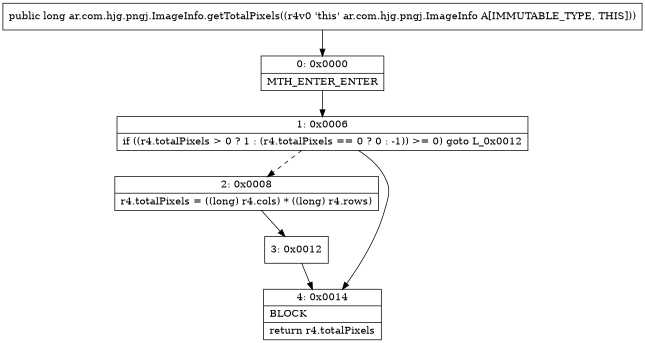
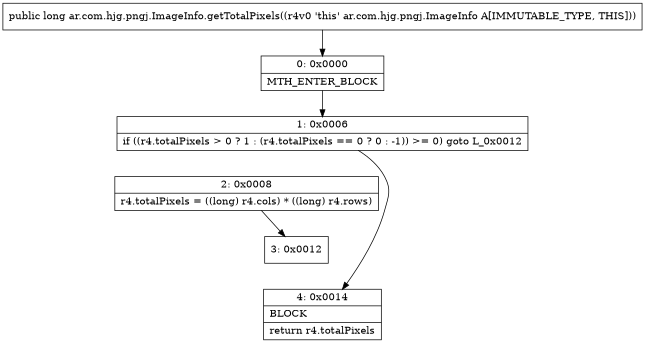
node "0: 0x0000": text "MTH_ENTER_ENTER" -> "MTH_ENTER_BLOCK"
edge "1: 0x0006" -> "2: 0x0008": removed
edge "3: 0x0012" -> "4: 0x0014": removed
